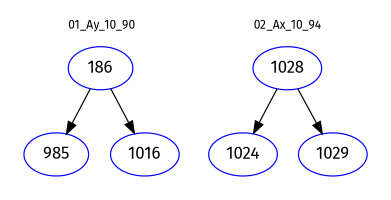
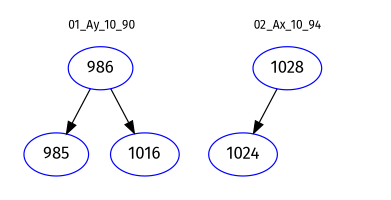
node "186": label "186" -> "986"
node "1029": removed
